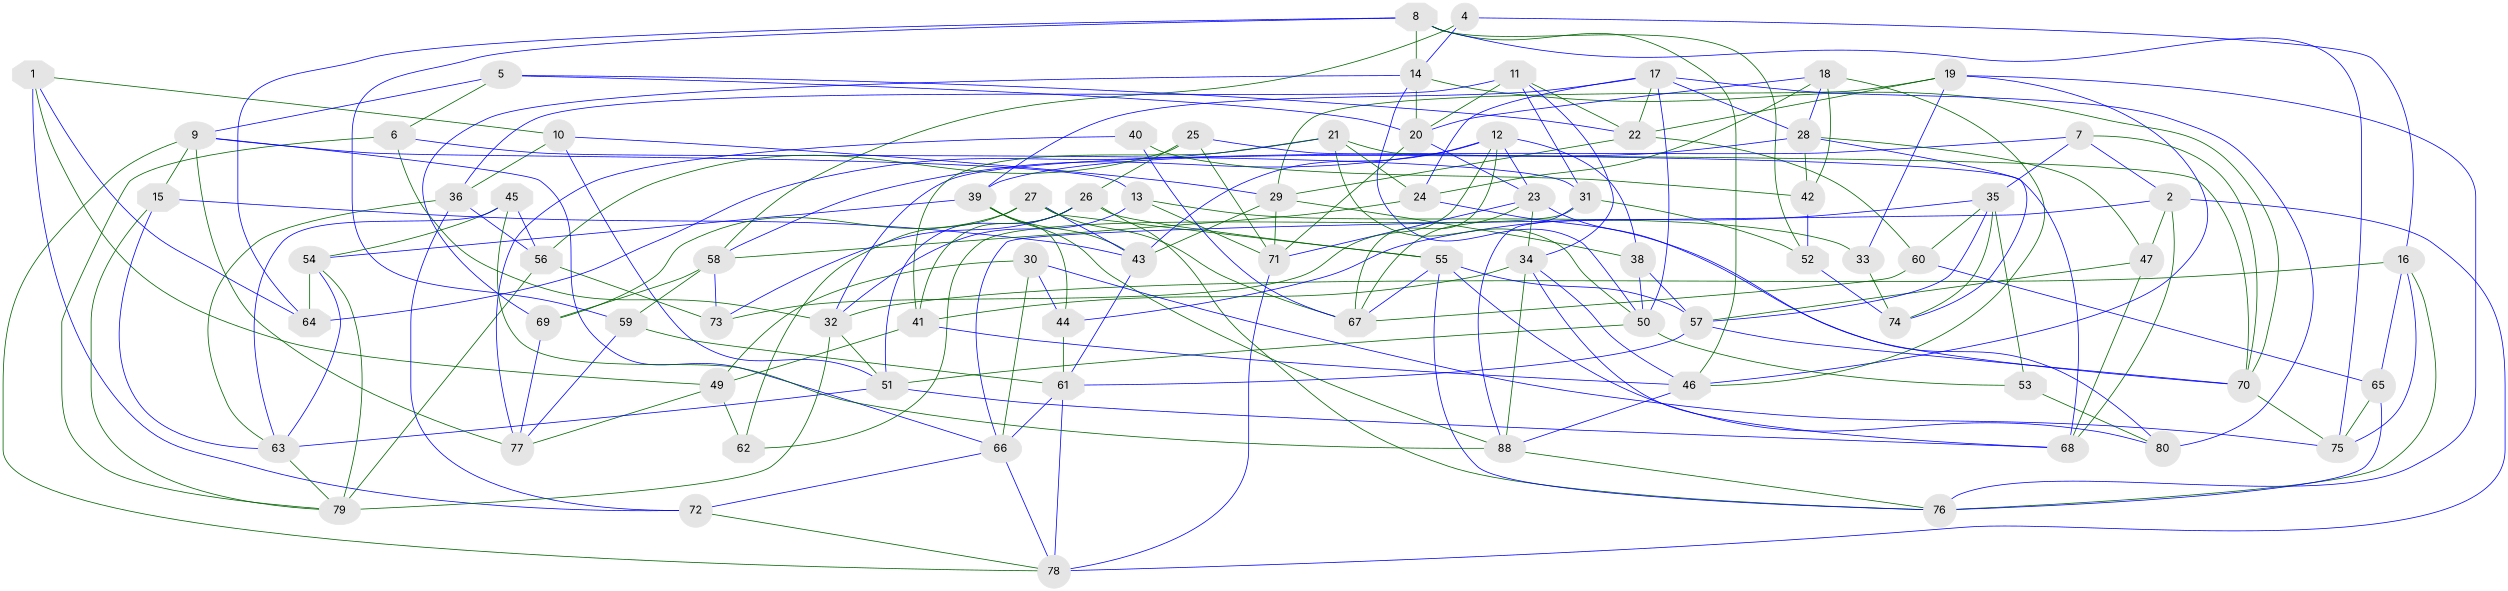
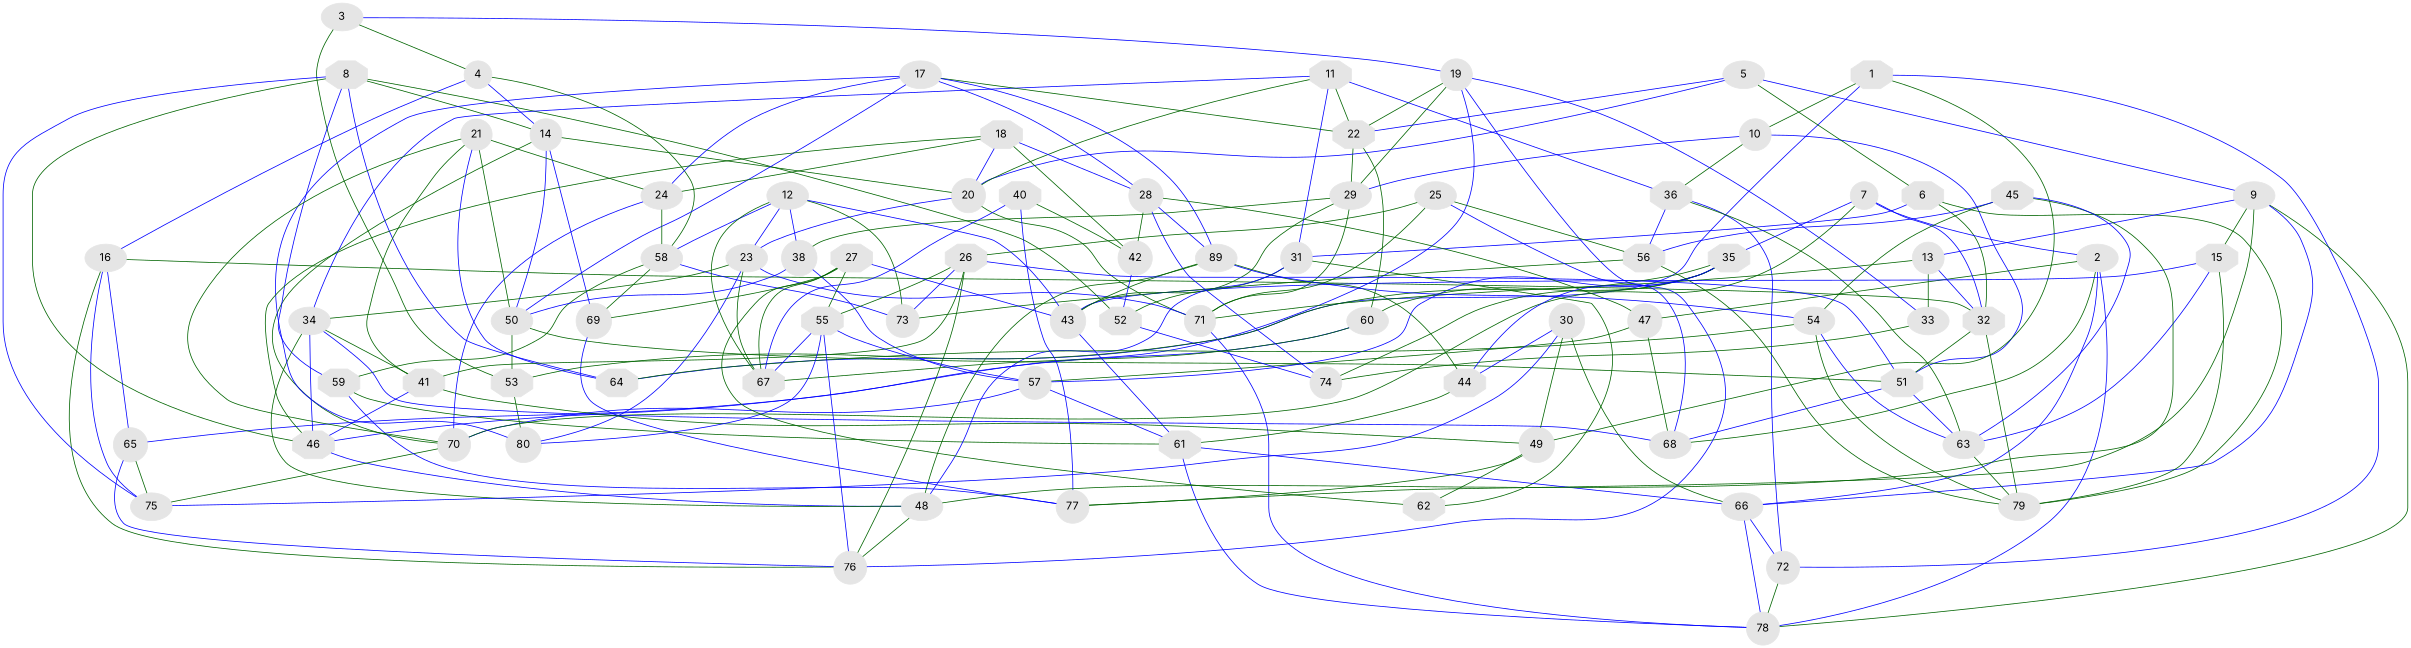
node "3": added
node "39": label "39" -> "89"
node "88": label "88" -> "48"
